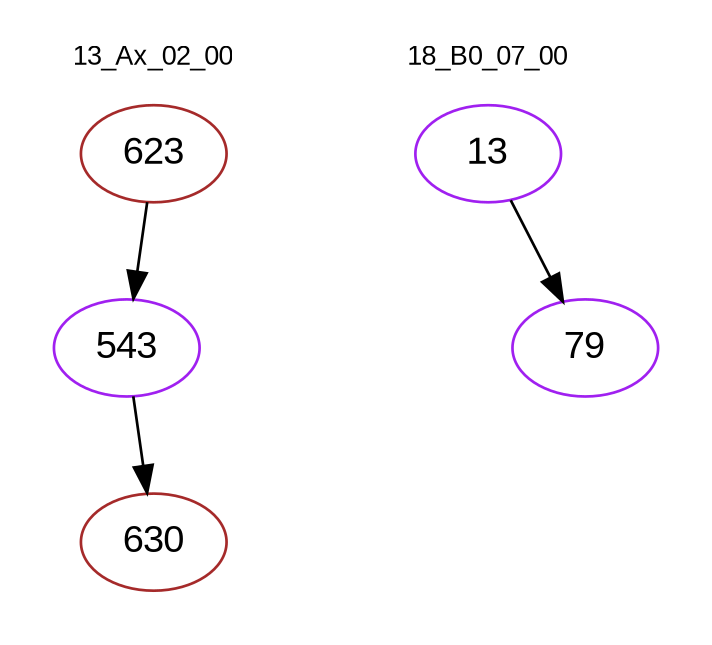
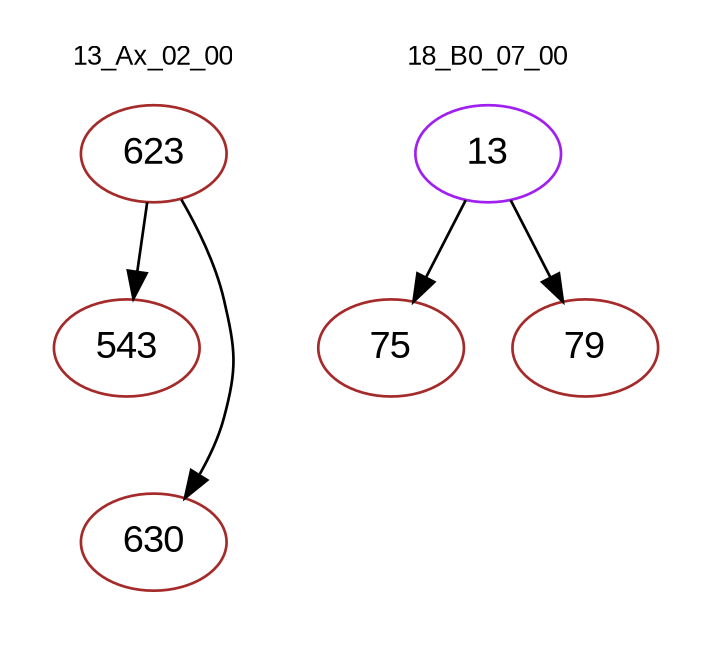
node "543": color purple -> brown
node "75": added
node "79": color purple -> brown
edge "543" -> "630": now "623" -> "630"
